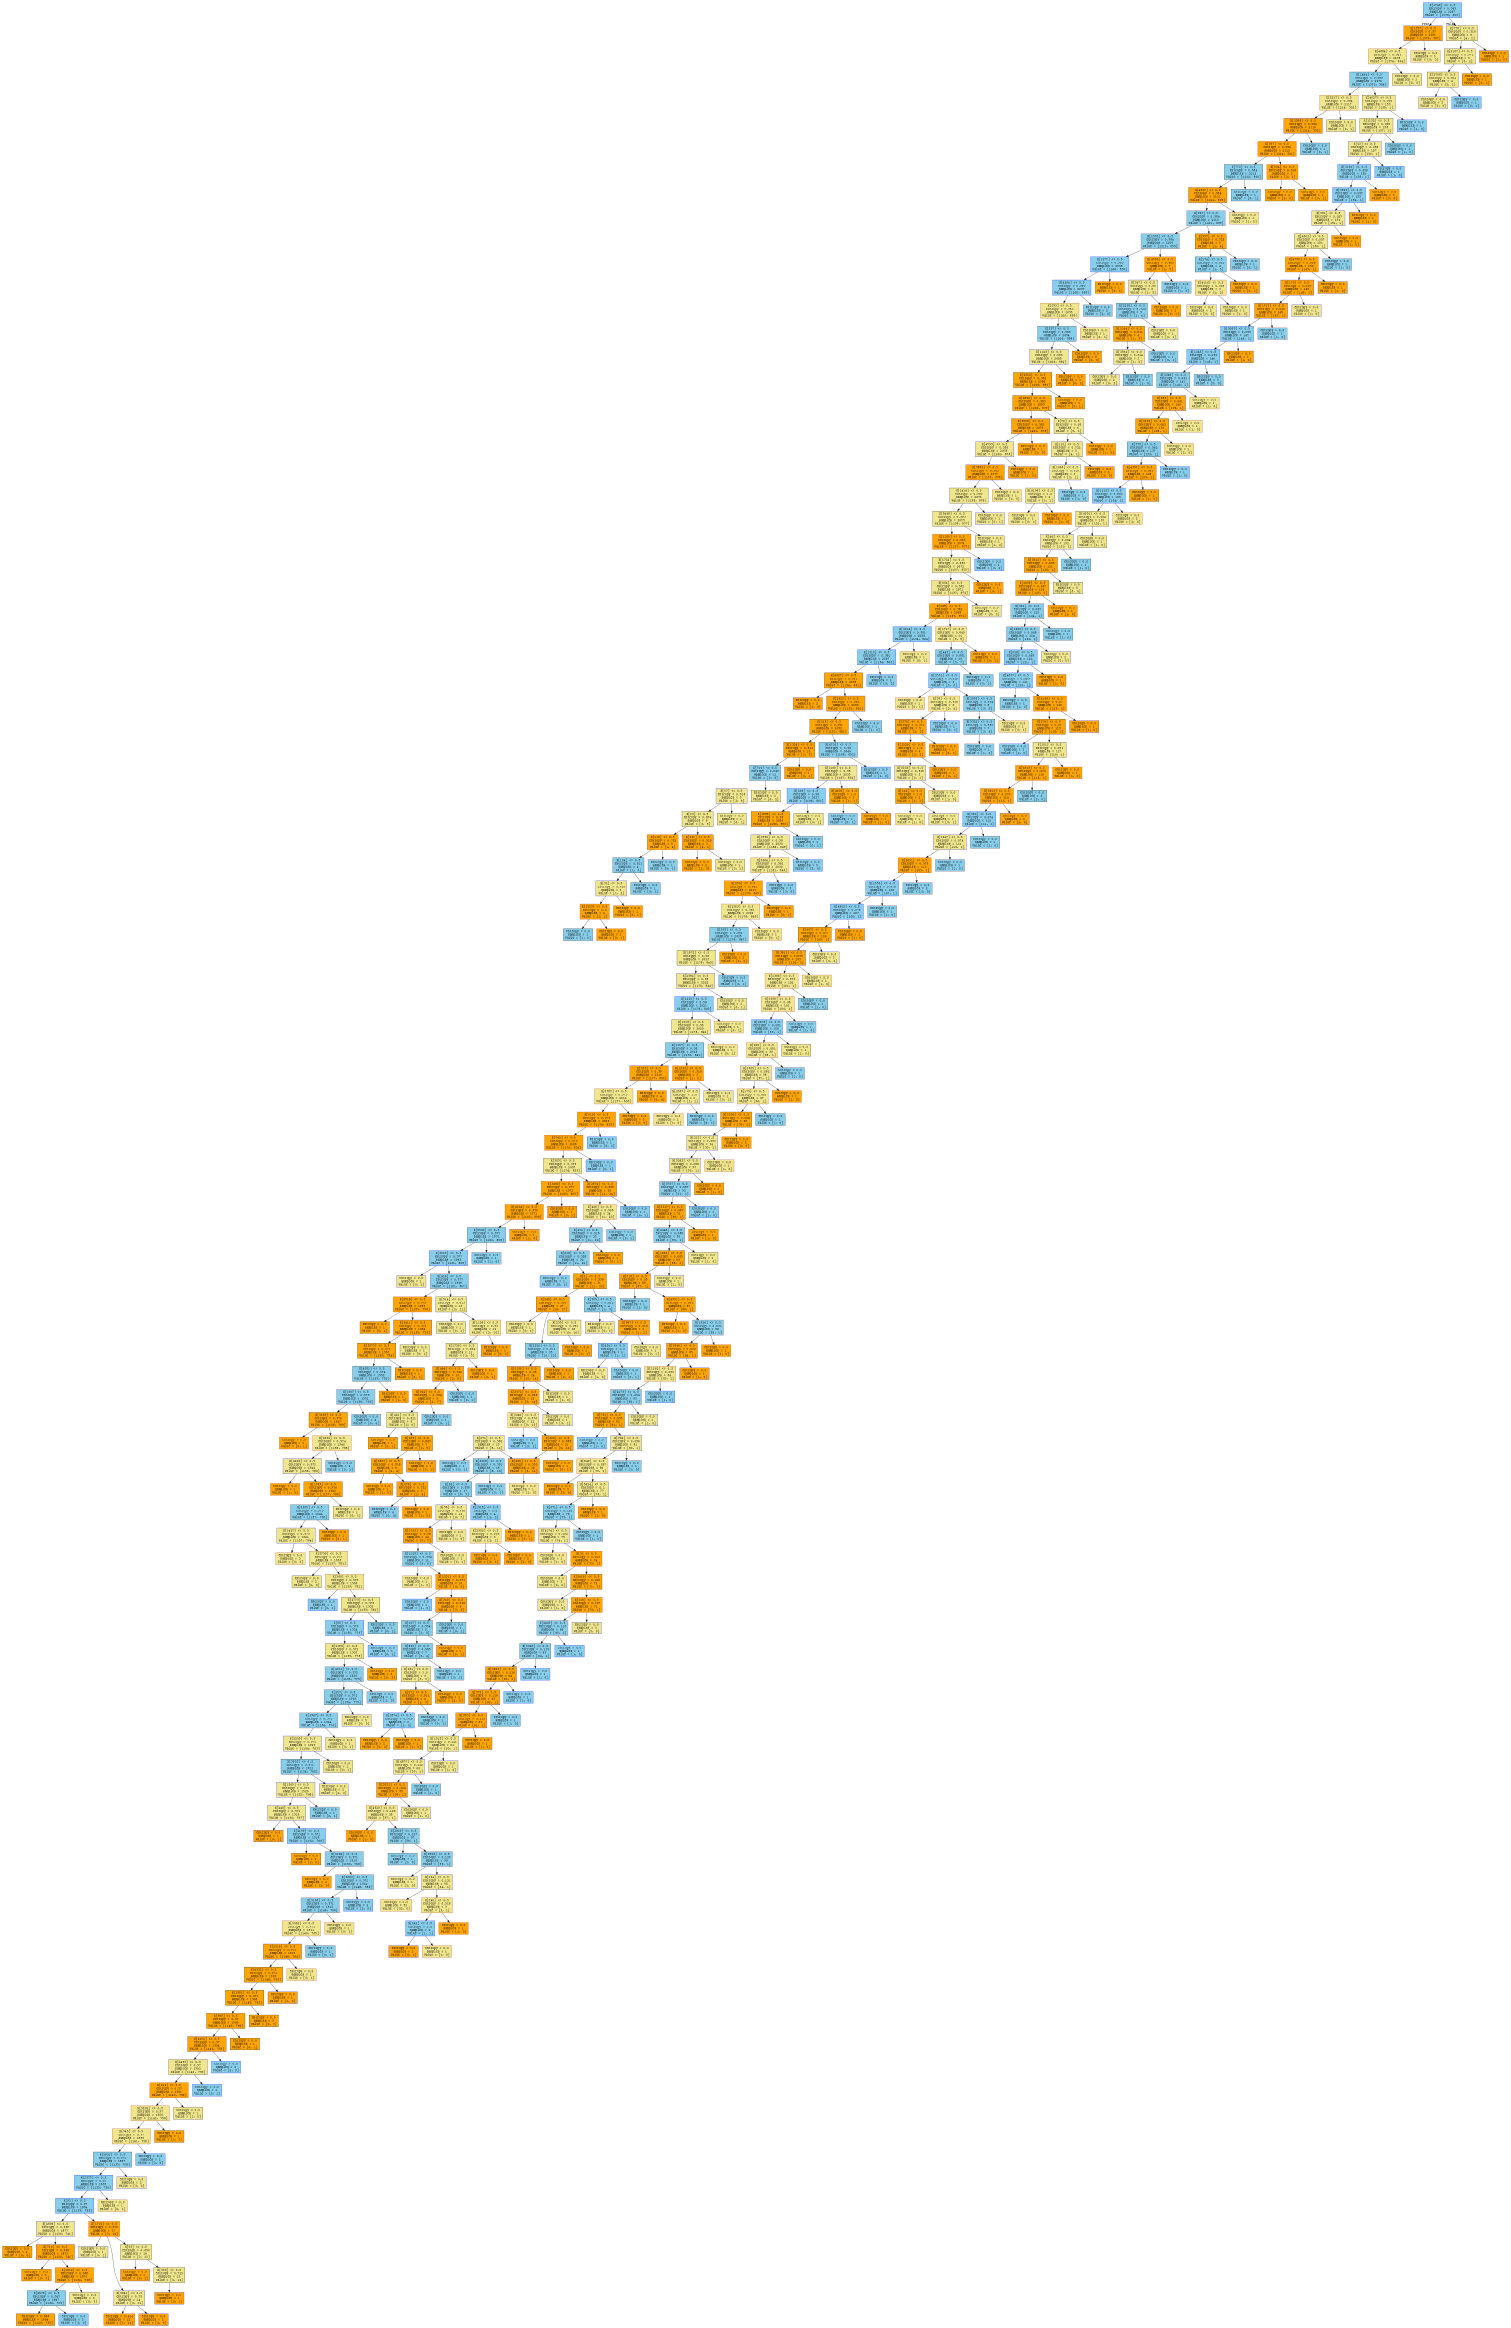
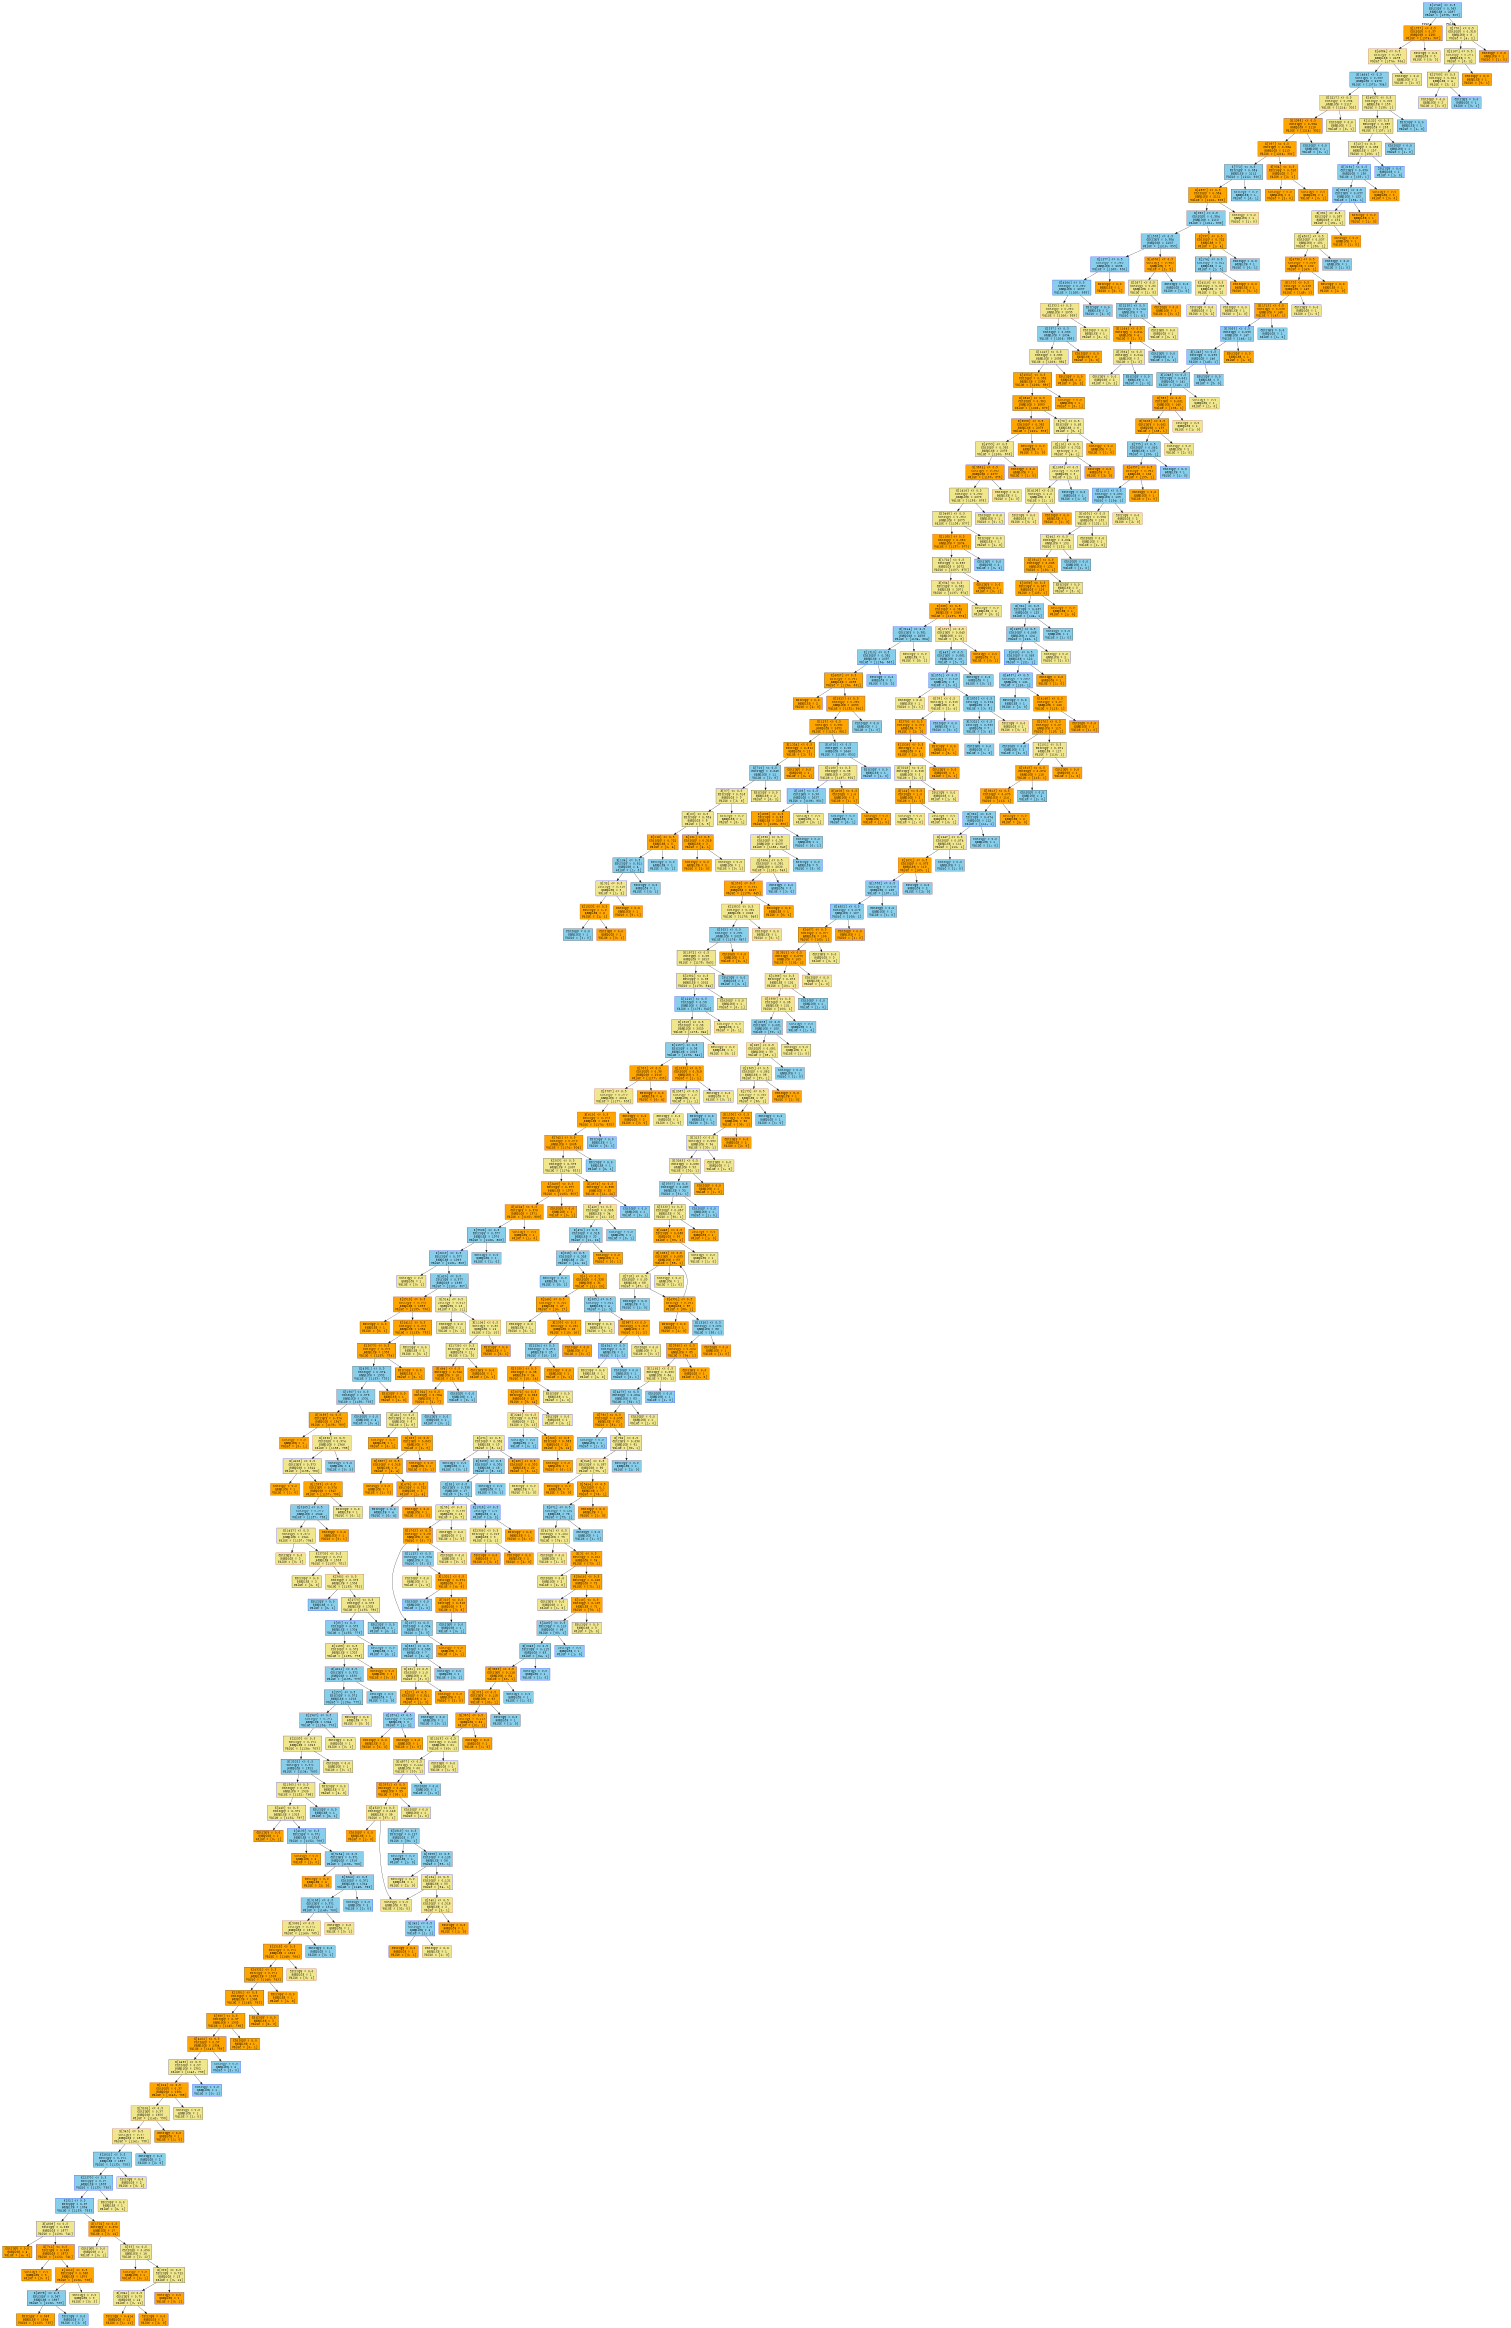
edge "X[1164] <= 0.5 entropy = 0.811 samples = 4 value = [1, 3]" -> "X[3564] <= 0.5 entropy = 0.914 samples = 3 value = [1, 2]": reversed
node "X[116] <= 0.5 entropy = 0.722 samples = 5 value = [4, 1]": label "X[116] <= 0.5 entropy = 0.722 samples = 5 value = [4, 1]" -> "X[116] <= 0.5 entropy = 0.722 entropy = 5 value = [4, 1]"
edge "X[1669] <= 0.5 entropy = 0.918 samples = 3 value = [2, 1]" -> "X[4108] <= 0.5 entropy = 1.0 samples = 2 value = [1, 1]": added
edge "X[710] <= 0.5 entropy = 0.845 samples = 11 value = [3, 8]" -> "X[97] <= 0.5 entropy = 0.918 samples = 9 value = [3, 6]": added
node "X[2278] <= 0.5 entropy = 0.081 samples = 100 value = [99, 1]": color blue -> brown
node "X[5339] <= 0.5 entropy = 0.087 samples = 91 value = [90, 1]": fillcolor orange -> khaki
node "X[2448] <= 0.5 entropy = 0.088 samples = 90 value = [89, 1]": fillcolor skyblue -> orange
edge "X[2448] <= 0.5 entropy = 0.088 samples = 90 value = [89, 1]" -> "X[1053] <= 0.5 entropy = 0.089 samples = 89 value = [88, 1]": now "X[4991] <= 0.5 entropy = 0.091 samples = 87 value = [86, 1]" -> "X[1053] <= 0.5 entropy = 0.089 samples = 89 value = [88, 1]"
node "X[718] <= 0.5 entropy = 0.09 samples = 88 value = [87, 1]": fillcolor orange -> khaki
edge "X[246] <= 0.5 entropy = 0.951 samples = 27 value = [10, 17]" -> "X[2254] <= 0.5 entropy = 0.971 samples = 25 value = [10, 15]": now "X[299] <= 0.5 entropy = 0.961 samples = 26 value = [10, 16]" -> "X[2254] <= 0.5 entropy = 0.971 samples = 25 value = [10, 15]"
node "X[299] <= 0.5 entropy = 0.961 samples = 26 value = [10, 16]": fillcolor khaki -> orange
node "X[5150] <= 0.5 entropy = 0.98 samples = 24 value = [10, 14]": color blue -> brown
edge "X[326] <= 0.5 entropy = 0.985 samples = 21 value = [9, 12]" -> "X[269] <= 0.5 entropy = 0.993 samples = 20 value = [9, 11]": removed
node "X[5424] <= 0.5 entropy = 0.1 samples = 77 value = [76, 1]": fillcolor khaki -> orange
edge "X[329] <= 0.5 entropy = 0.918 samples = 9 value = [3, 6]" -> "X[107] <= 0.5 entropy = 0.954 samples = 8 value = [3, 5]": now "X[1703] <= 0.5 entropy = 0.98 samples = 12 value = [5, 7]" -> "X[107] <= 0.5 entropy = 0.954 samples = 8 value = [3, 5]"
edge "X[4529] <= 0.5 entropy = 0.126 samples = 58 value = [57, 1]" -> "X[2819] <= 0.5 entropy = 0.127 samples = 57 value = [56, 1]": now "X[4529] <= 0.5 entropy = 0.126 samples = 58 value = [57, 1]" -> "entropy = 0.0 samples = 52 value = [52, 0]"
edge "X[1732] <= 0.5 entropy = 0.672 samples = 17 value = [3, 14]" -> "X[3641] <= 0.5 entropy = 0.75 samples = 14 value = [3, 11]": now "X[396] <= 0.5 entropy = 0.722 samples = 15 value = [3, 12]" -> "X[3641] <= 0.5 entropy = 0.75 samples = 14 value = [3, 11]"
